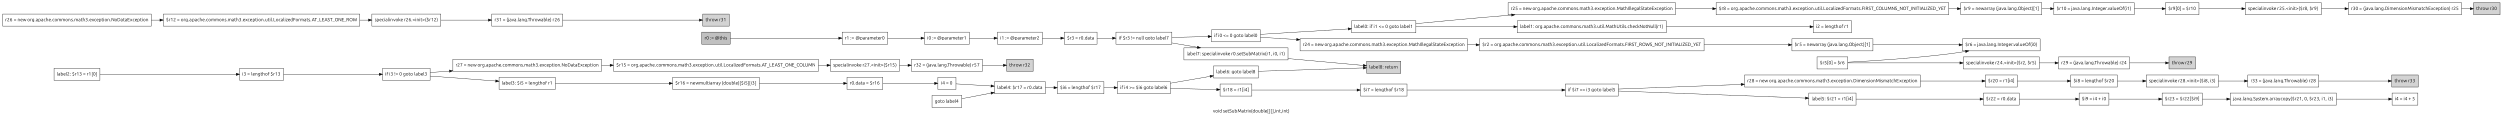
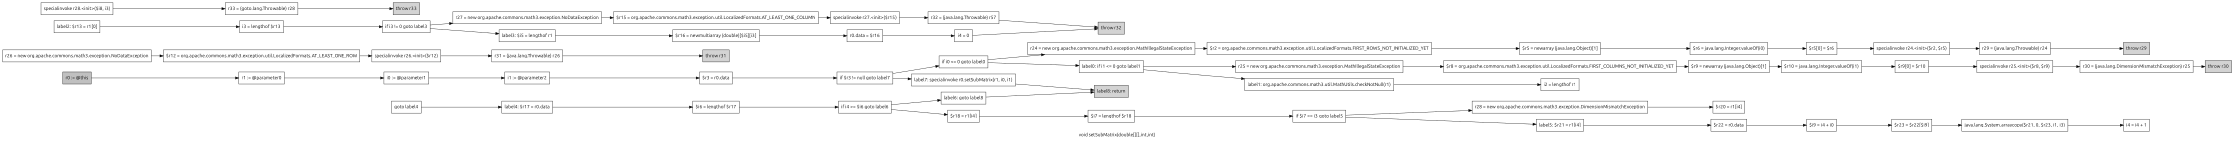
edge "$r5[0] = $r6" -> "$r6 = java.lang.Integer.valueOf(i0)": reversed
node "$i8 = lengthof $r20": removed
node "r33 = (java.lang.Throwable) r28": label "r33 = (java.lang.Throwable) r28" -> "r33 = (goto.lang.Throwable) r28"
edge "i4 = 0" -> "label4: $r17 = r0.data": now "i4 = 0" -> "throw r32"
node "i4 = i4 + 5": label "i4 = i4 + 5" -> "i4 = i4 + 1"
